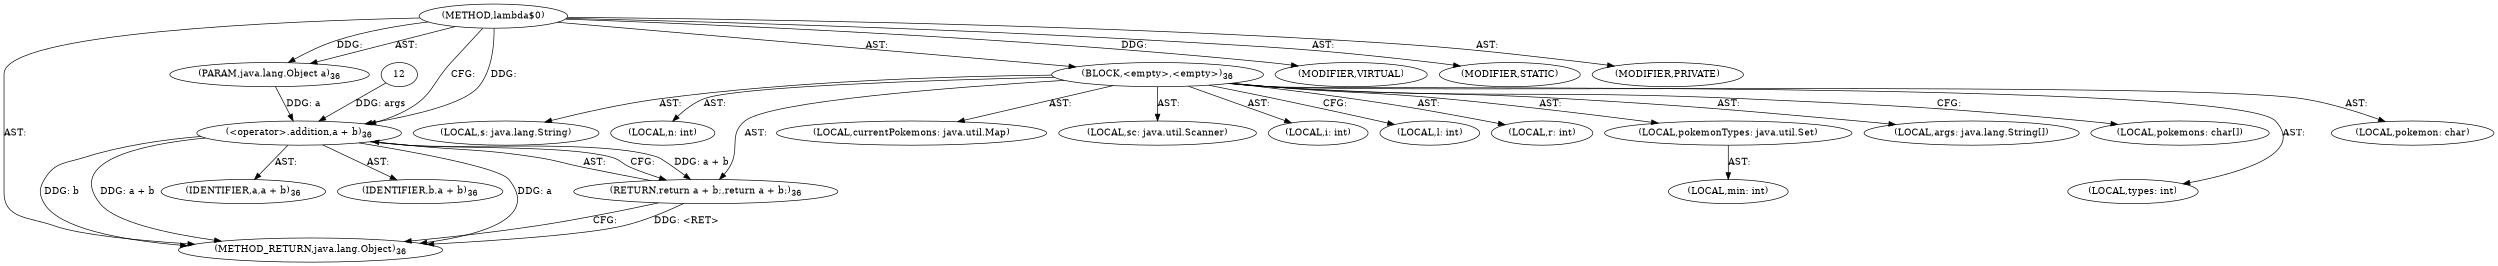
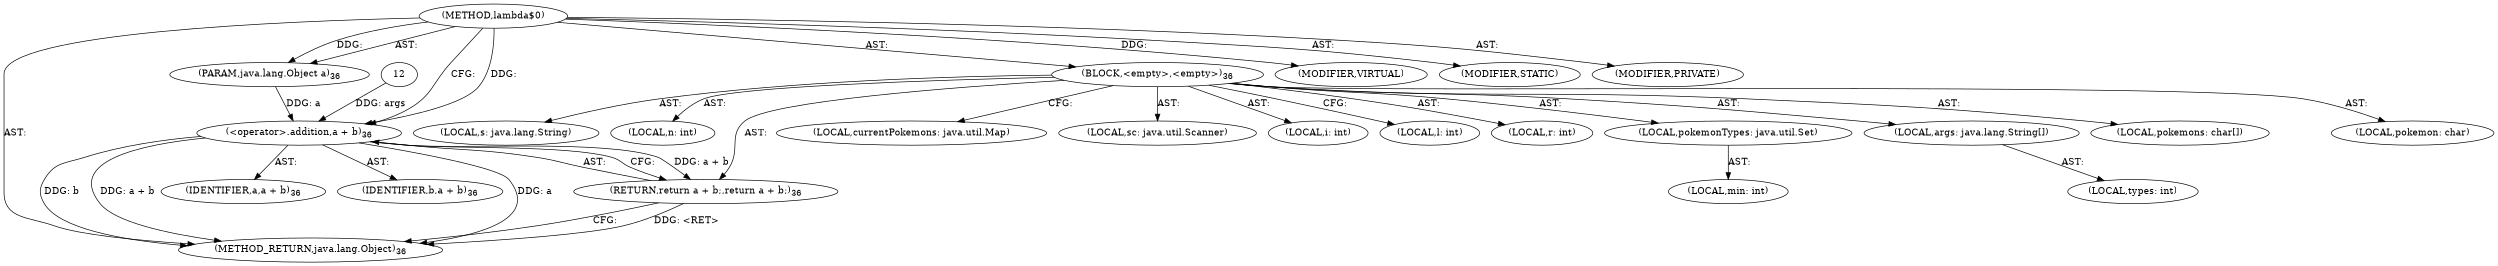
edge "(BLOCK,<empty>,<empty>)" -> "(LOCAL,types: int)": now "(LOCAL,args: java.lang.String[])" -> "(LOCAL,types: int)"
edge "(BLOCK,<empty>,<empty>)" -> "(LOCAL,currentPokemons: java.util.Map)": label "AST: " -> "CFG: "
edge "(BLOCK,<empty>,<empty>)" -> "(LOCAL,pokemons: char[])": label "CFG: " -> "AST: "
